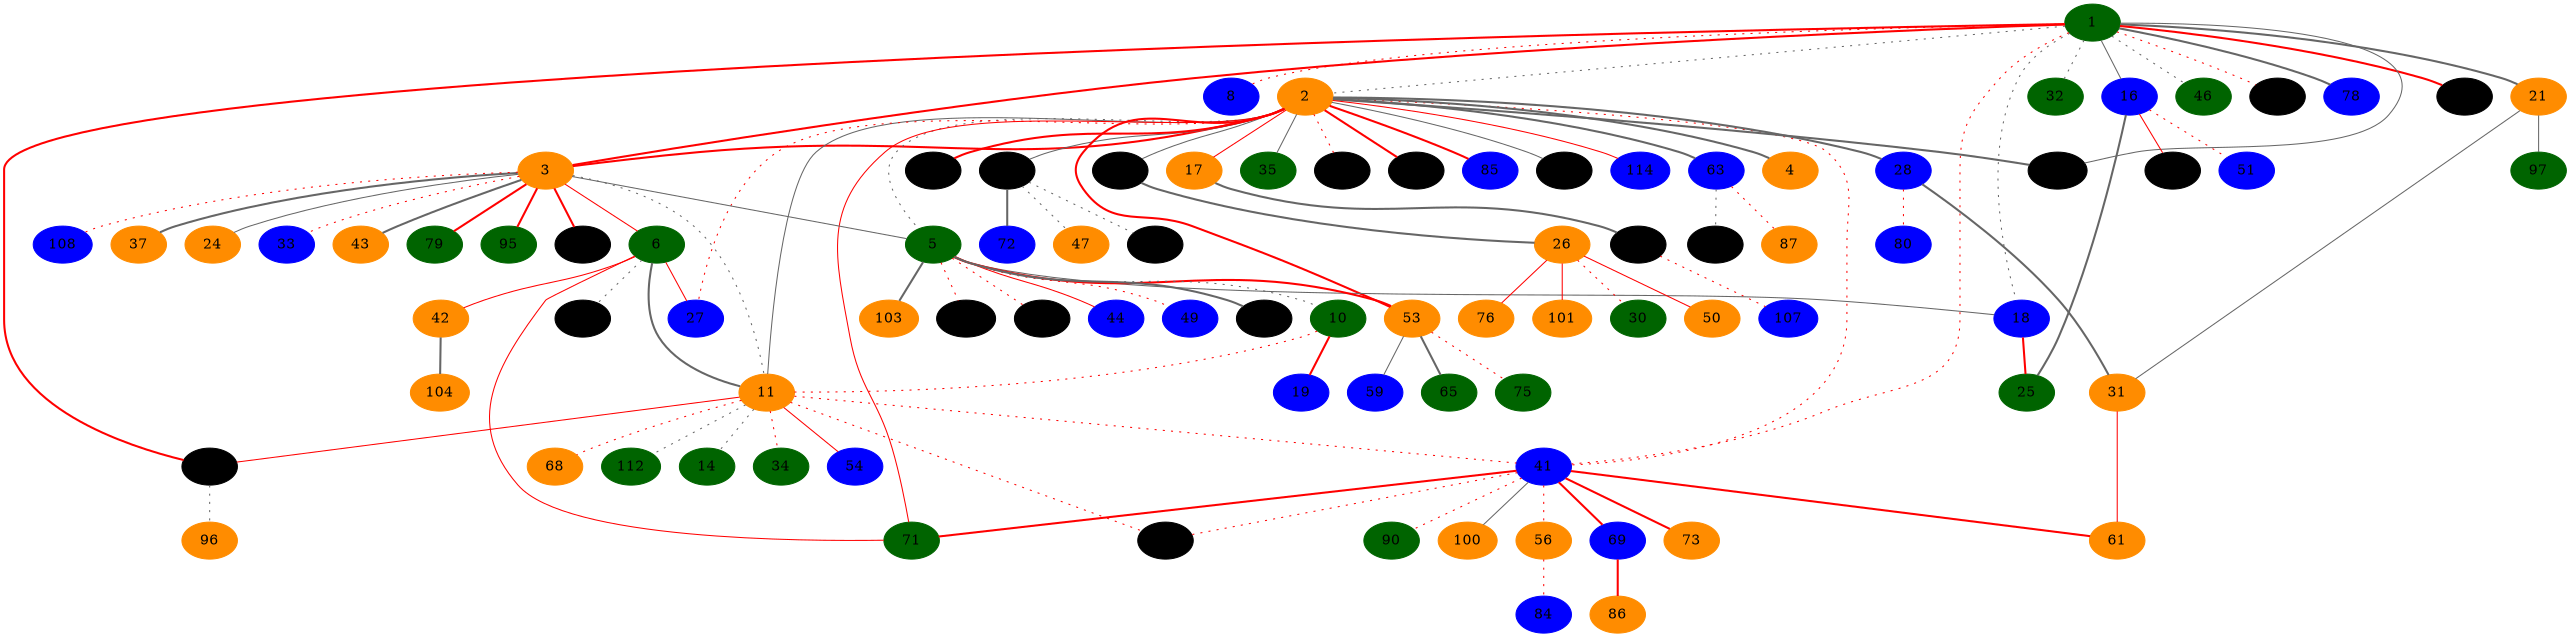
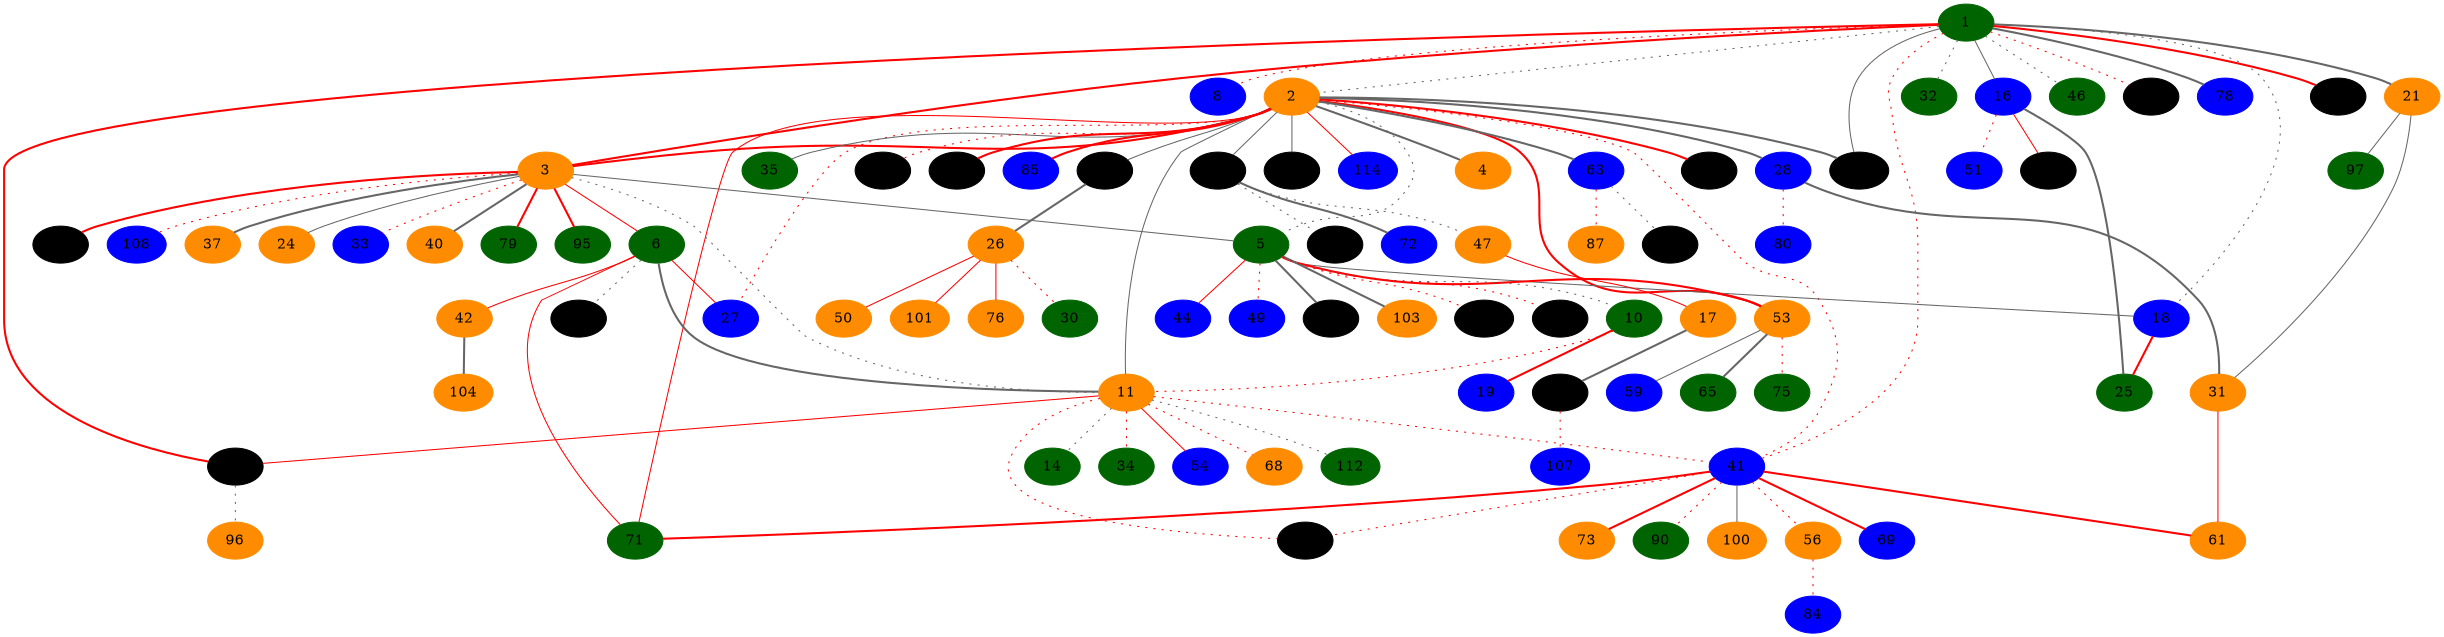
edge "2" -- "17": now "47" -- "17"
node "43": label "43" -> "40"
node "86": removed
